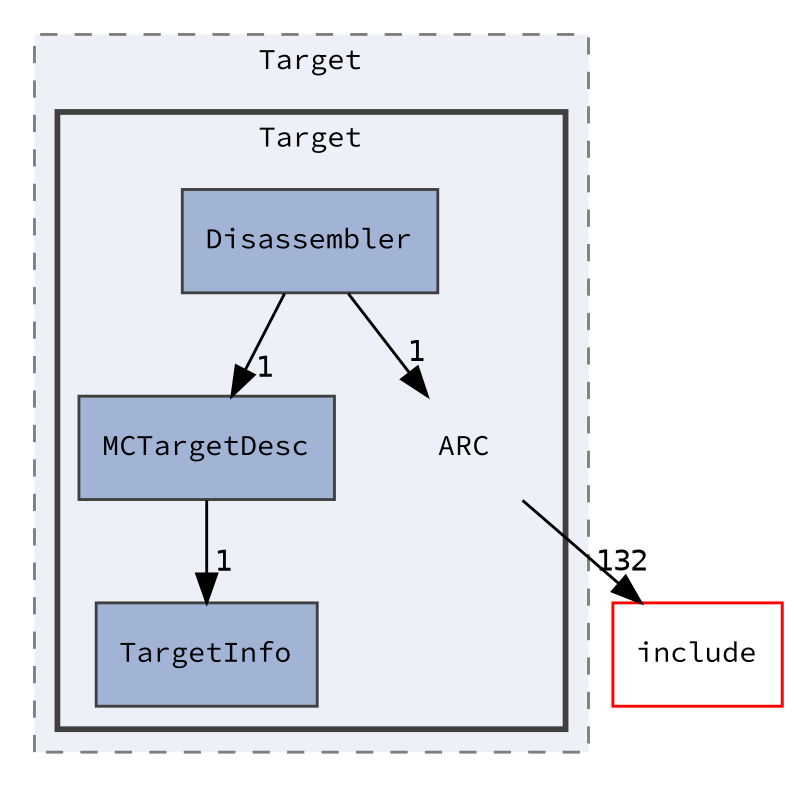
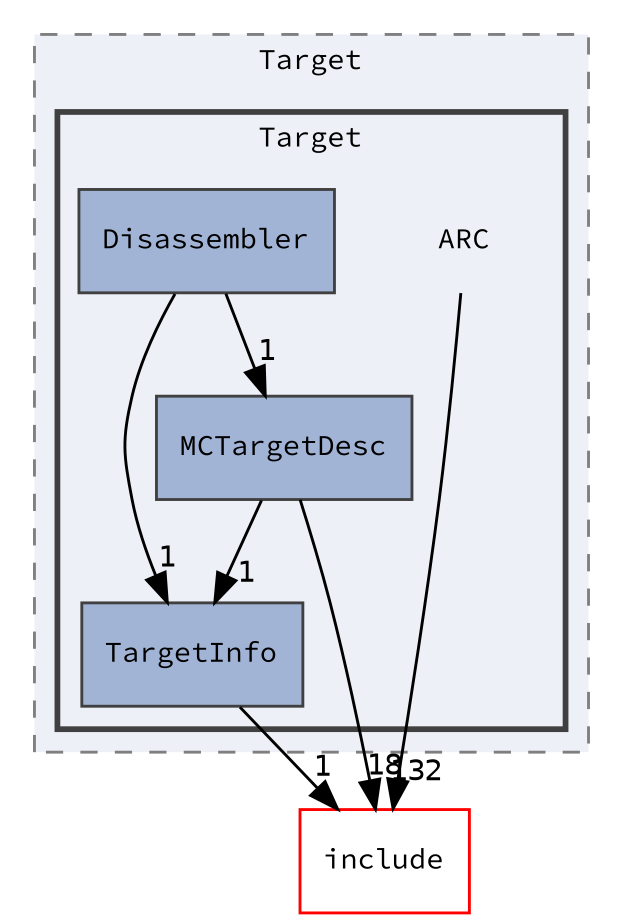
edge "Disassembler" -> "ARC": now "Disassembler" -> "TargetInfo"
edge "MCTargetDesc" -> "include": added
edge "TargetInfo" -> "include": added
